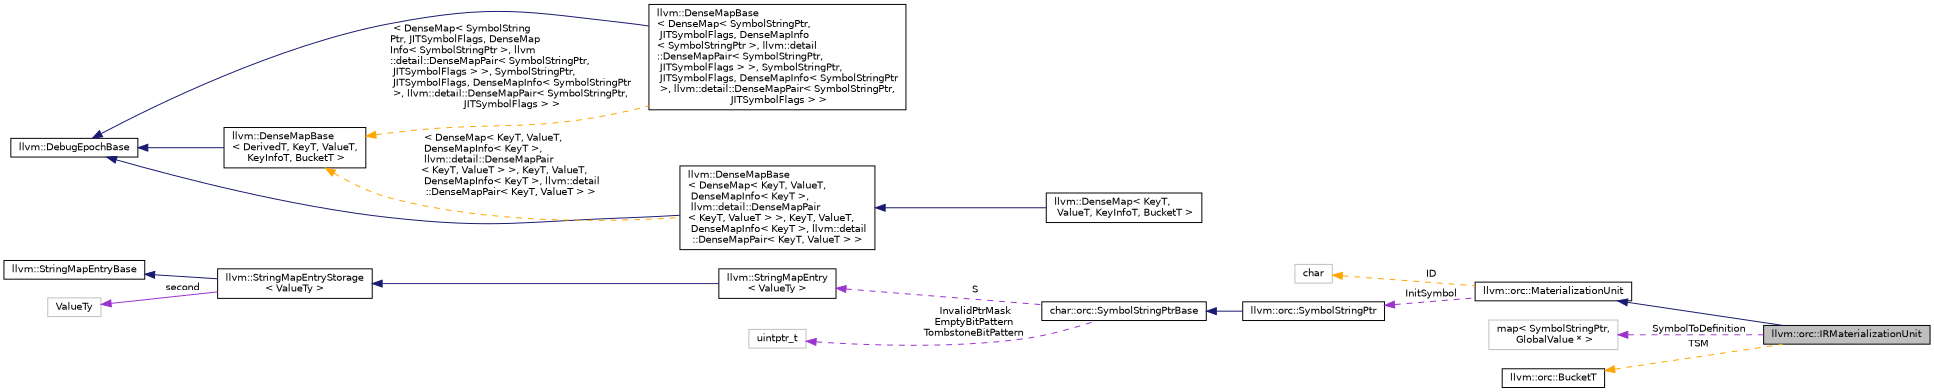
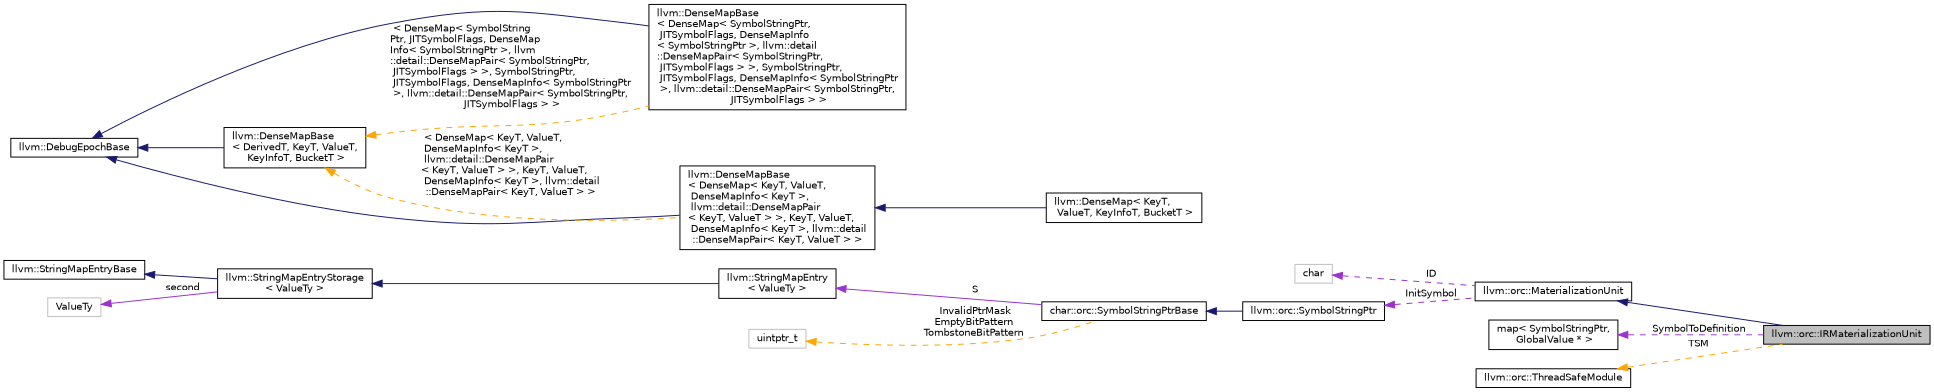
edge "llvm::orc::MaterializationUnit" -> "char": color orange -> darkorchid3
edge "char::orc::SymbolStringPtrBase" -> "llvm::StringMapEntry < ValueTy >": style dashed -> solid
node "map< SymbolStringPtr, GlobalValue * >": color grey75 -> black
edge "char::orc::SymbolStringPtrBase" -> "uintptr_t": color darkorchid3 -> orange
node "llvm::orc::BucketT": label "llvm::orc::BucketT" -> "llvm::orc::ThreadSafeModule"
